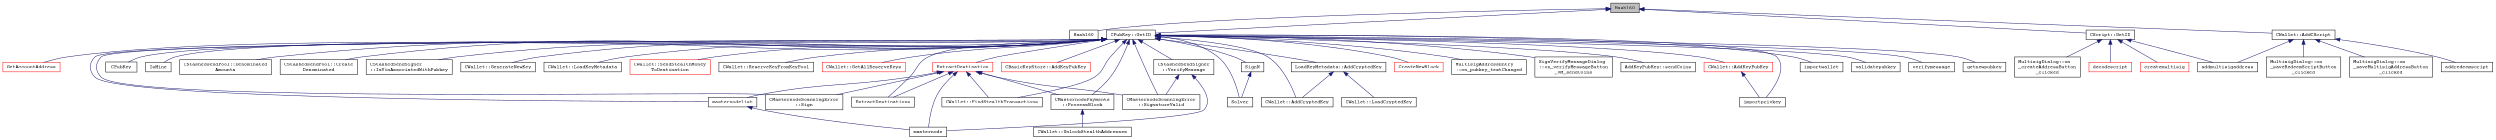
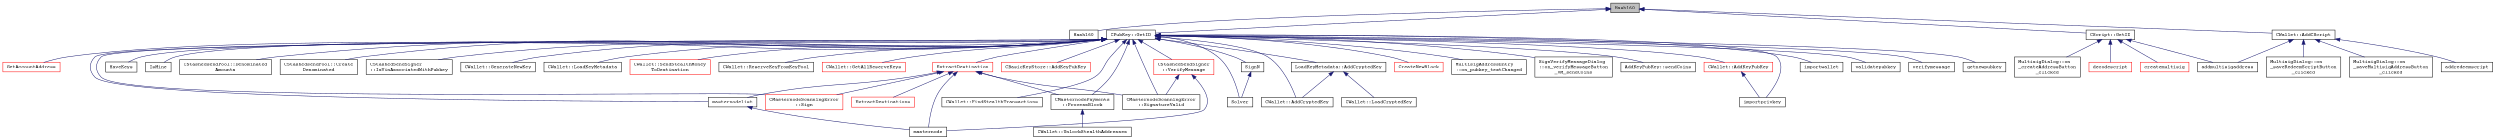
edge "ExtractDestinations" -> "CPubKey::GetID": removed
node "CPubKey": label "CPubKey" -> "HaveKeys"
node "CStashedSendSigner ::VerifyMessage": color black -> red
edge "CWallet::FindStealthTransactions" -> "ExtractDestination": removed
node "CMasternodeScanningError ::Sign": color black -> red
node "ExtractDestinations": color black -> red
